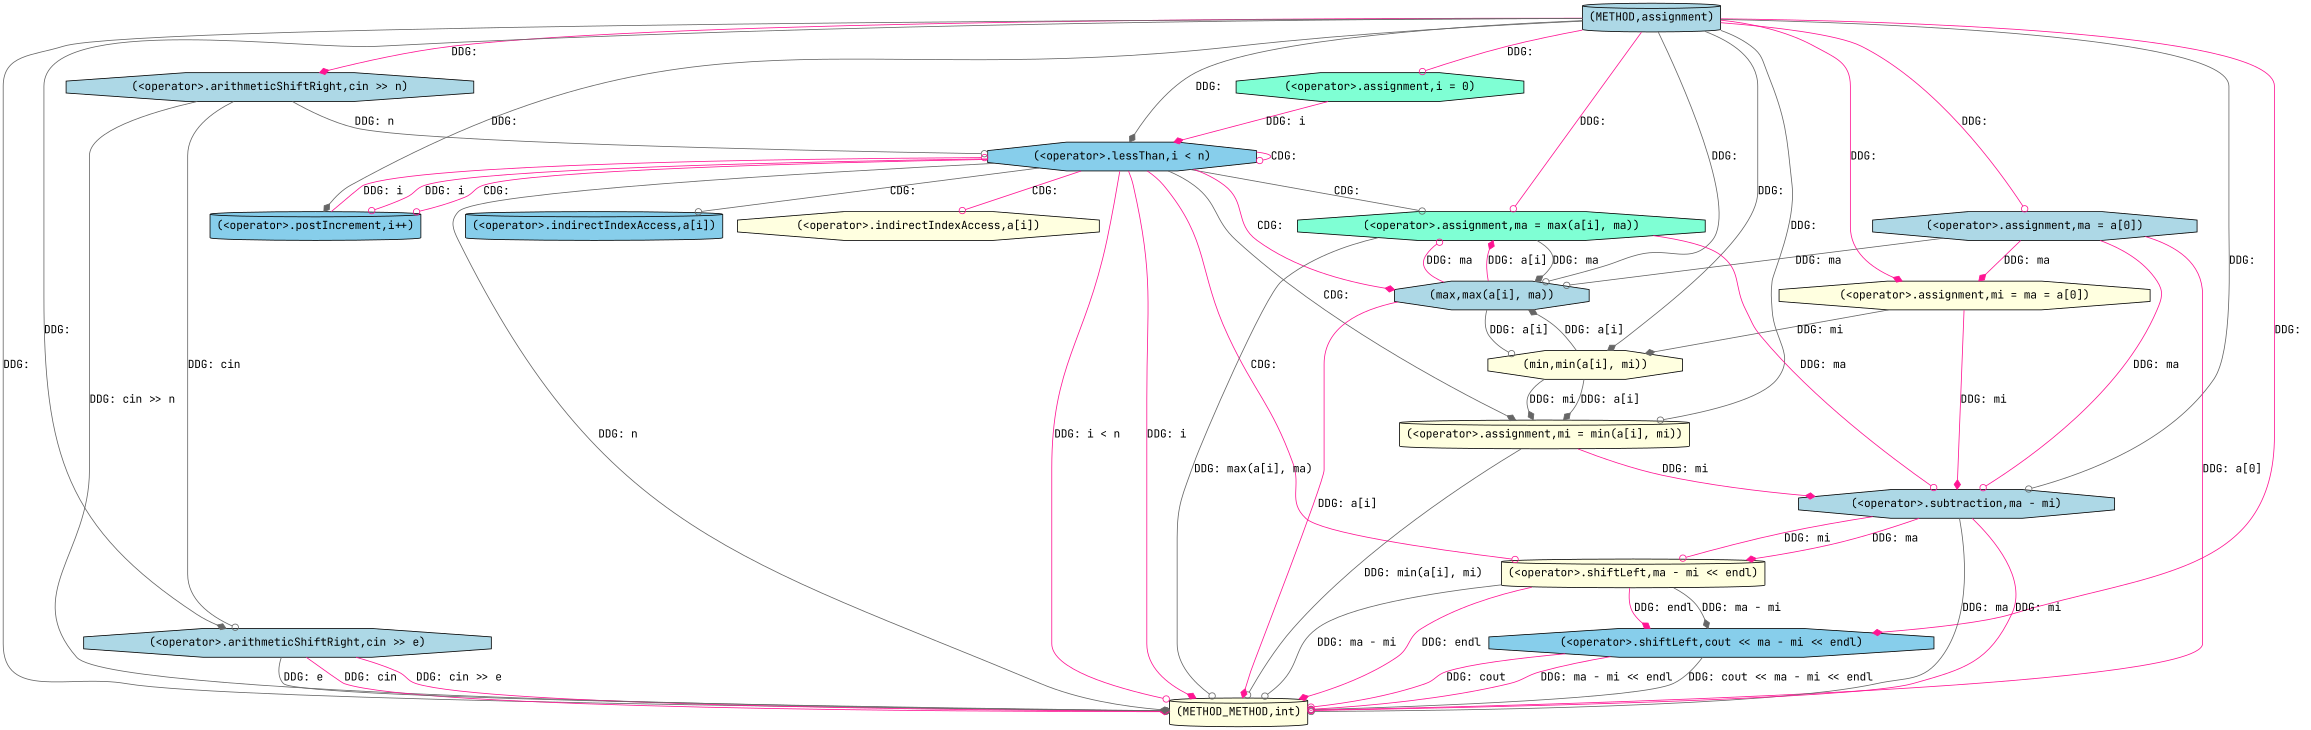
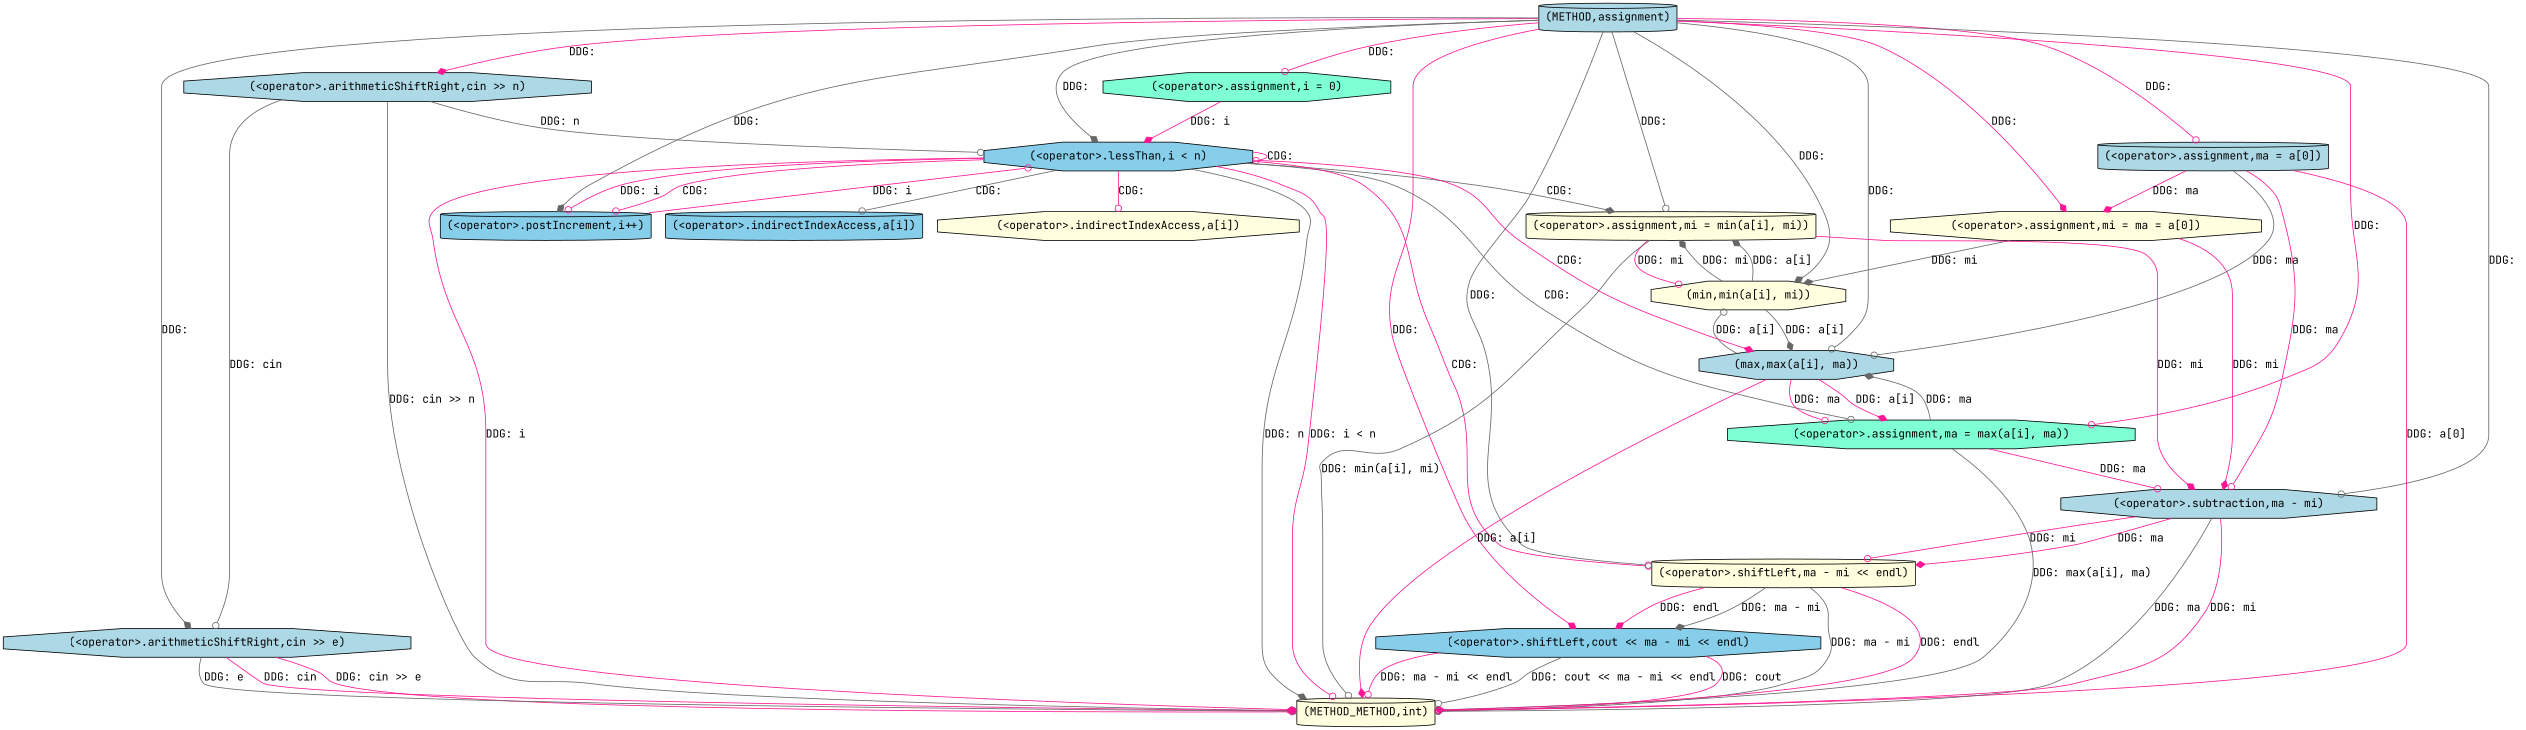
edge "(METHOD,assignment)" -> "(METHOD_METHOD,int)": now "(METHOD,assignment)" -> "(<operator>.shiftLeft,ma - mi << endl)"
node "(<operator>.assignment,ma = a[0])": shape octagon -> cylinder
edge "(<operator>.assignment,mi = min(a[i], mi))" -> "(min,min(a[i], mi))": added, label "DDG: mi"
